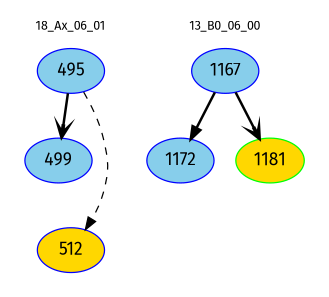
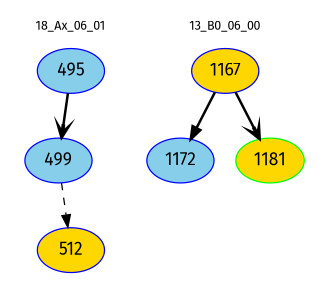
node "1167": fillcolor skyblue -> gold
edge "495" -> "512": now "499" -> "512"
